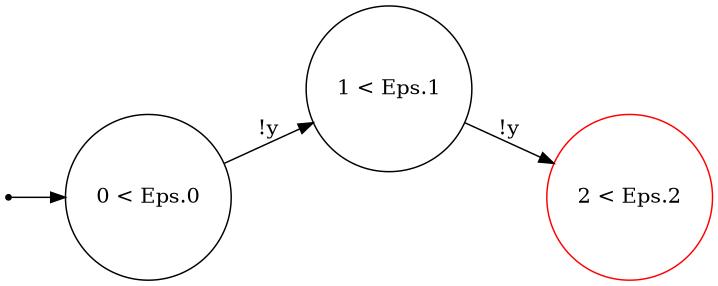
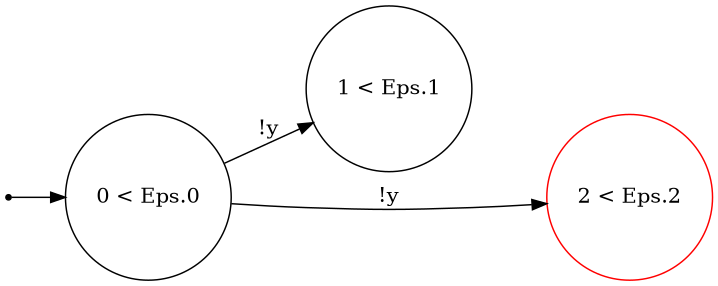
edge "1 < Eps.1" -> "2 < Eps.2": now "0 < Eps.0" -> "2 < Eps.2"
